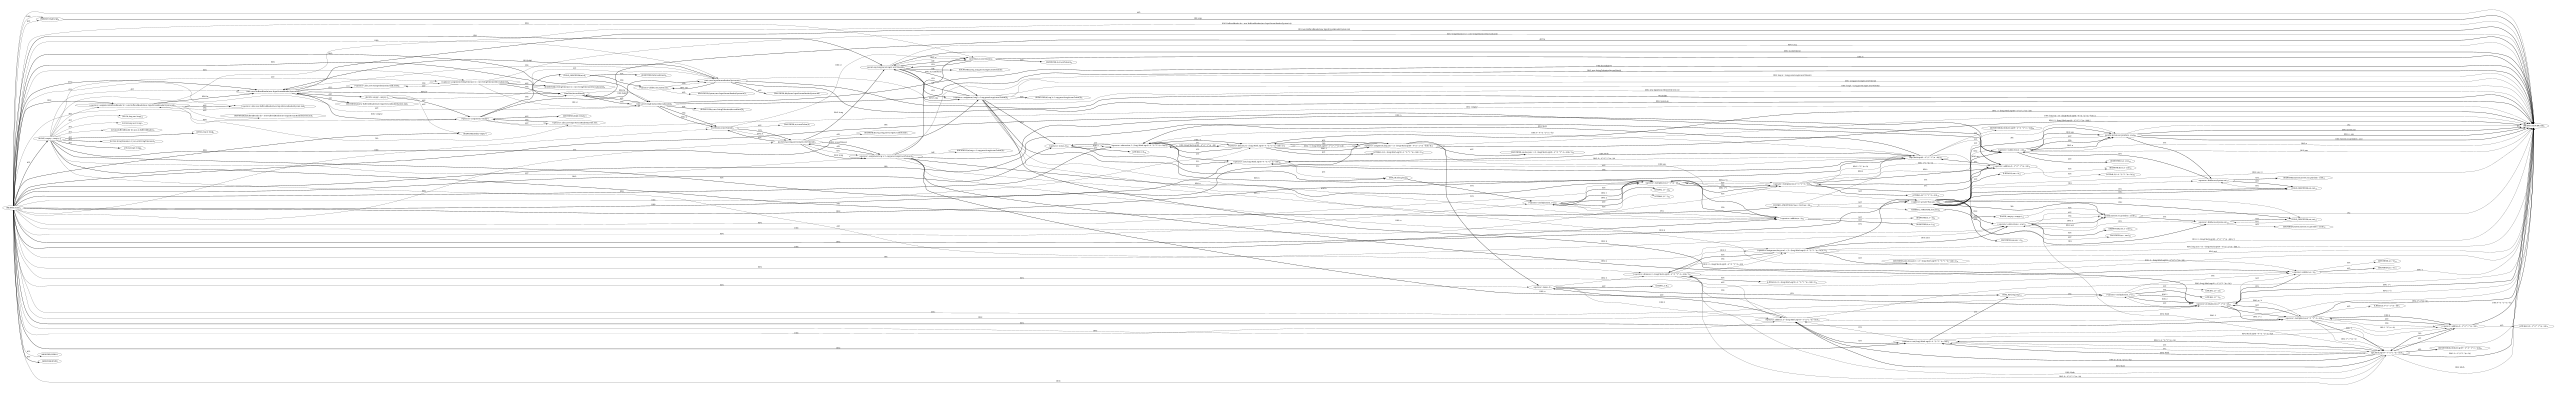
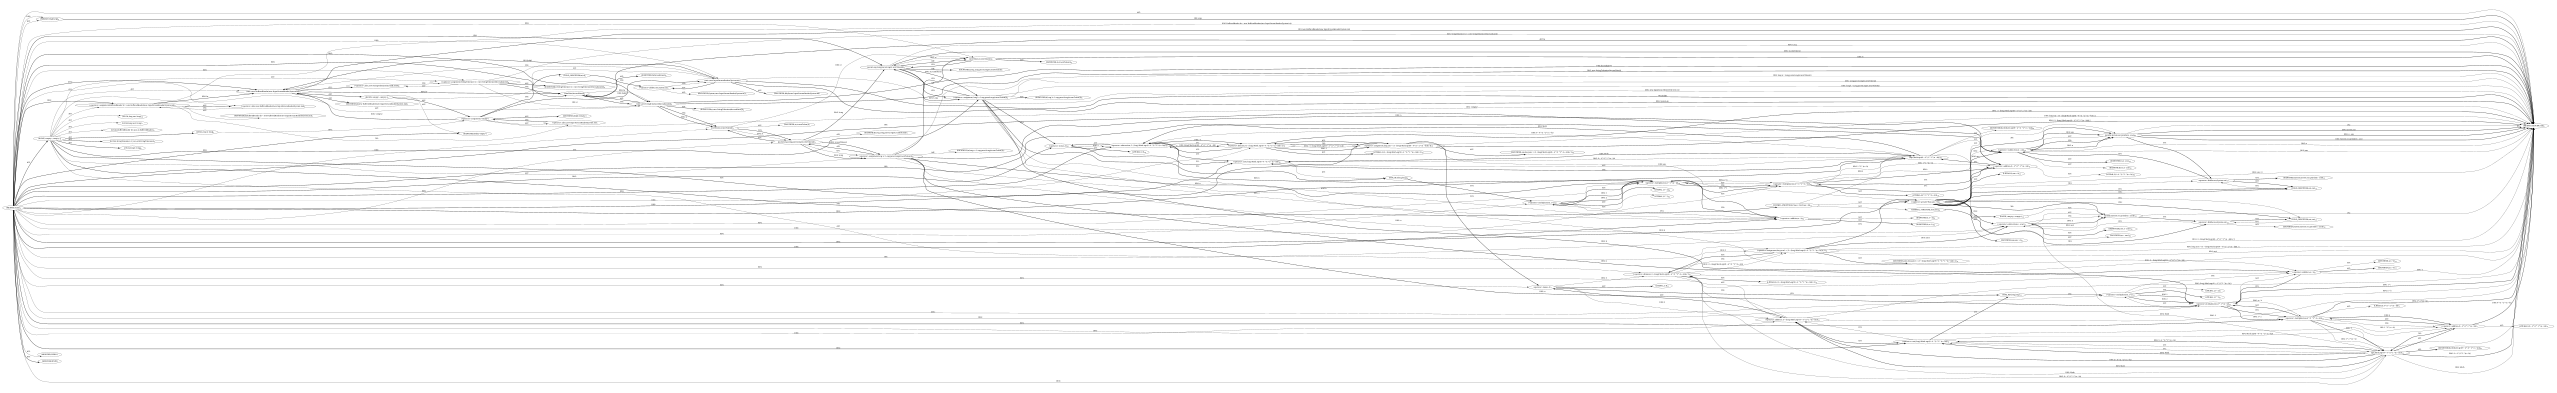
edge "(FIELD_IDENTIFIER,in,in)" -> "(IDENTIFIER,br,br.readLine())": now "(readLine,br.readLine())" -> "(IDENTIFIER,br,br.readLine())"
edge "(<init>,new InputStreamReader(System.in))" -> "(<operator>.fieldAccess,System.in)": label "DDG: ans" -> "AST: "
edge "(METHOD,main)" -> "(<operator>.assignment,<empty>)": now "(LOCAL,long n: long)" -> "(<operator>.assignment,<empty>)"
edge "(LITERAL,0,ans > 0)" -> "(IDENTIFIER,ans,n - ans)": now "(<operator>.subtraction,n - ans)" -> "(IDENTIFIER,ans,n - ans)"
